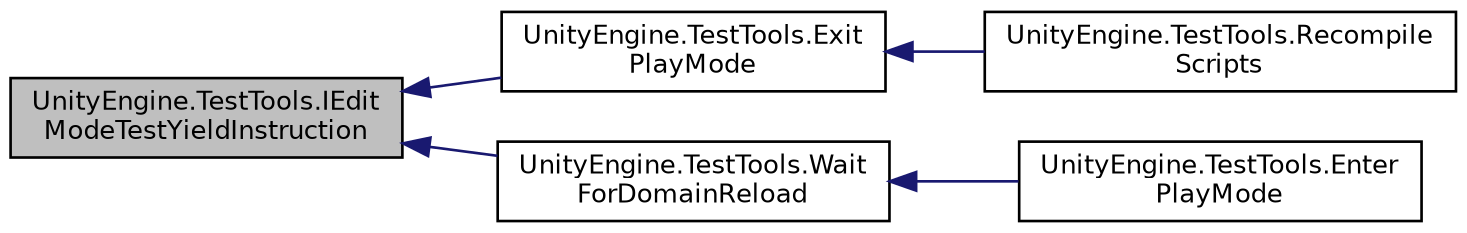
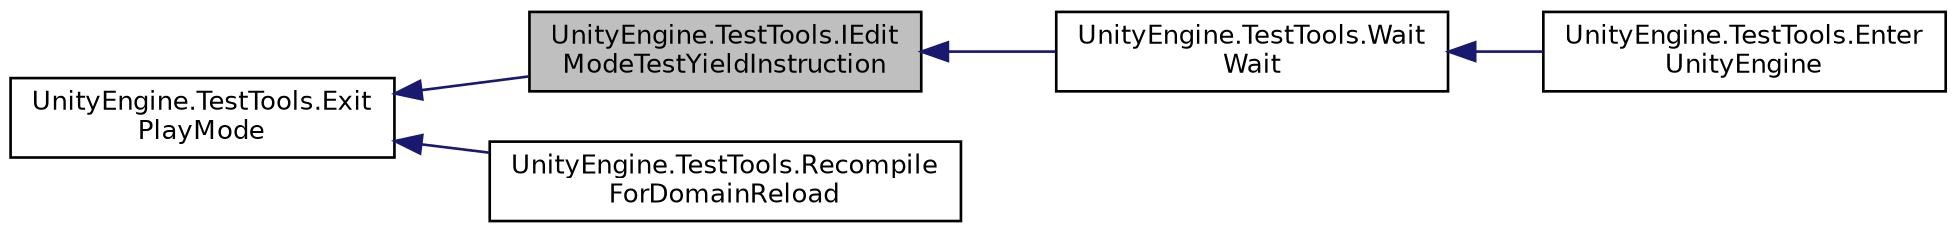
node "UnityEngine.TestTools.Recompile Scripts": label "UnityEngine.TestTools.Recompile Scripts" -> "UnityEngine.TestTools.Recompile ForDomainReload"
edge "UnityEngine.TestTools.Exit PlayMode" -> "UnityEngine.TestTools.IEdit ModeTestYieldInstruction": reversed
node "UnityEngine.TestTools.Wait ForDomainReload": label "UnityEngine.TestTools.Wait ForDomainReload" -> "UnityEngine.TestTools.Wait Wait"
node "UnityEngine.TestTools.Enter PlayMode": label "UnityEngine.TestTools.Enter PlayMode" -> "UnityEngine.TestTools.Enter UnityEngine"
